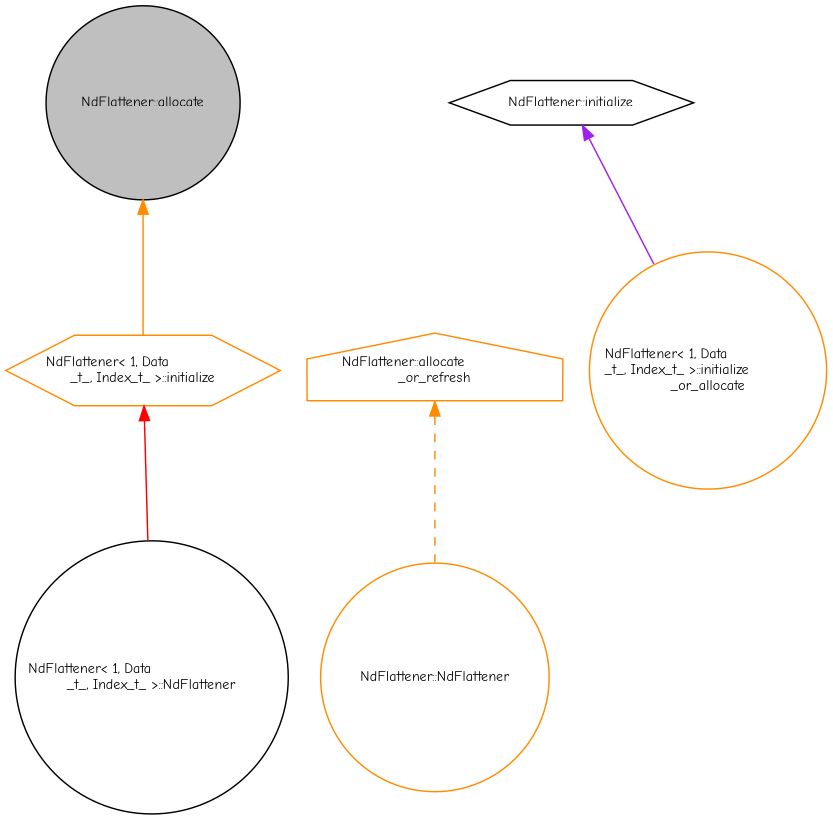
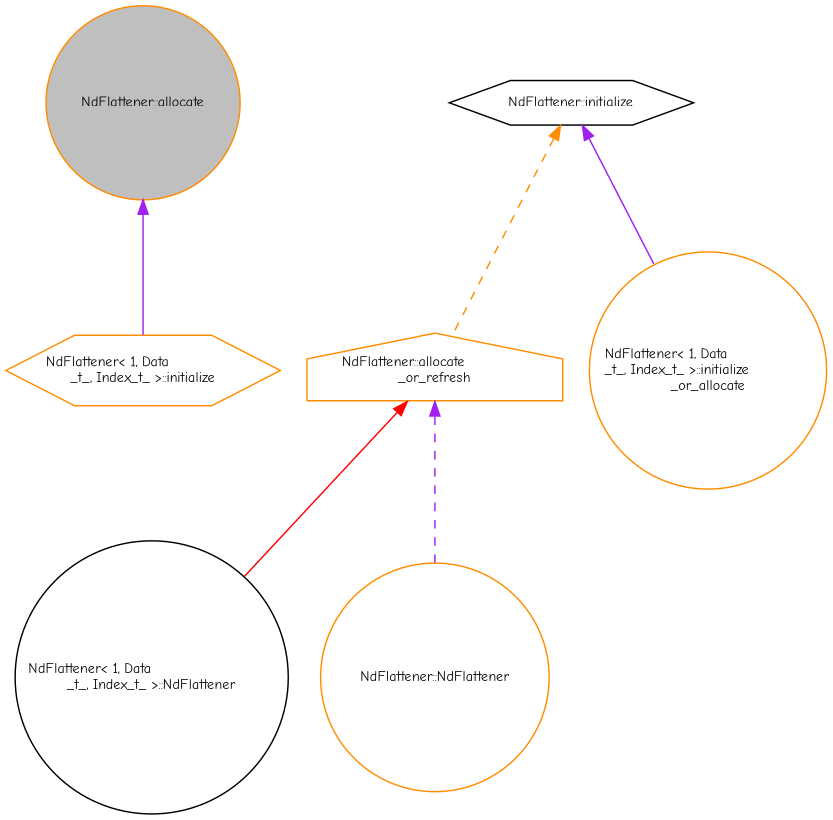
node "NdFlattener::allocate": color black -> darkorange
edge "NdFlattener::allocate _or_refresh" -> "NdFlattener::initialize": added
edge "NdFlattener< 1, Data _t_, Index_t_ >::initialize" -> "NdFlattener::allocate": color darkorange -> purple
edge "NdFlattener< 1, Data _t_, Index_t_ >::NdFlattener" -> "NdFlattener< 1, Data _t_, Index_t_ >::initialize": now "NdFlattener< 1, Data _t_, Index_t_ >::NdFlattener" -> "NdFlattener::allocate _or_refresh"
edge "NdFlattener::NdFlattener" -> "NdFlattener::allocate _or_refresh": color darkorange -> purple
